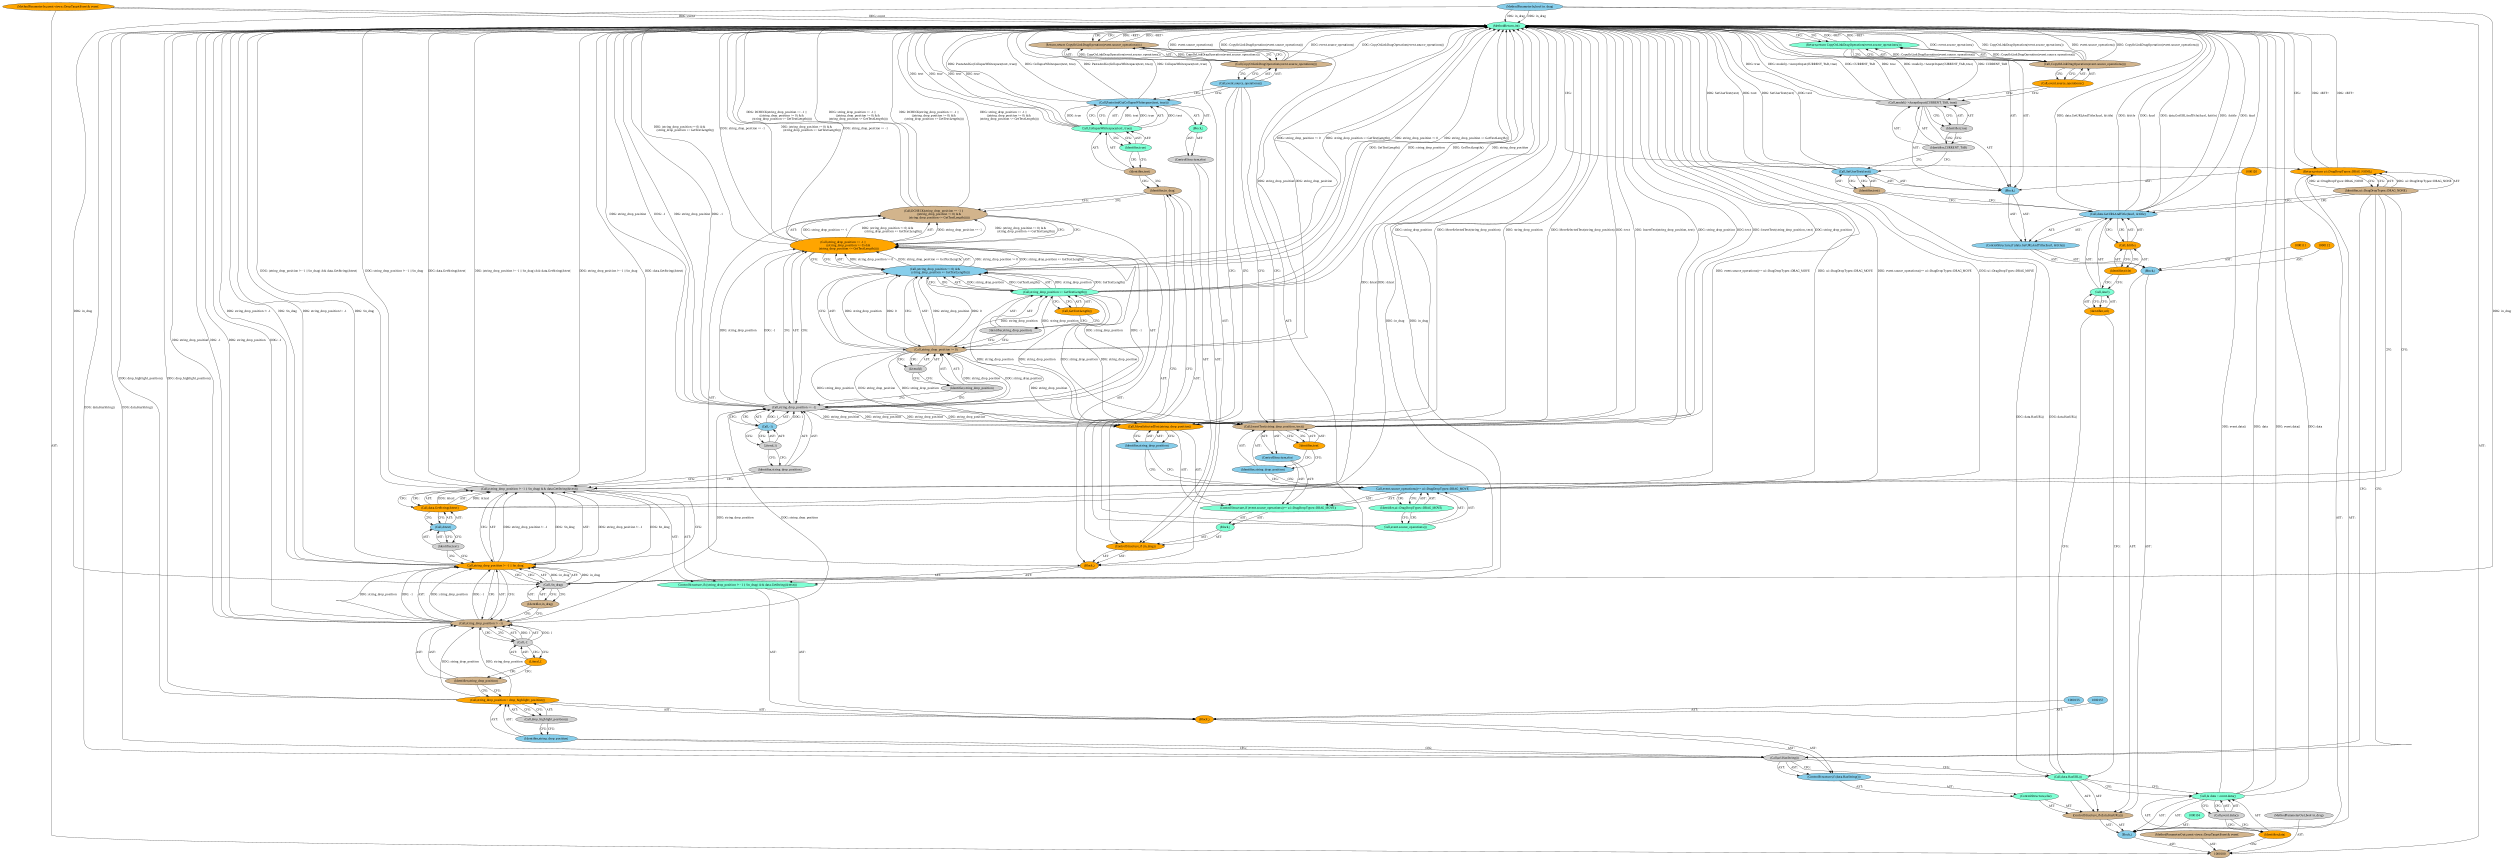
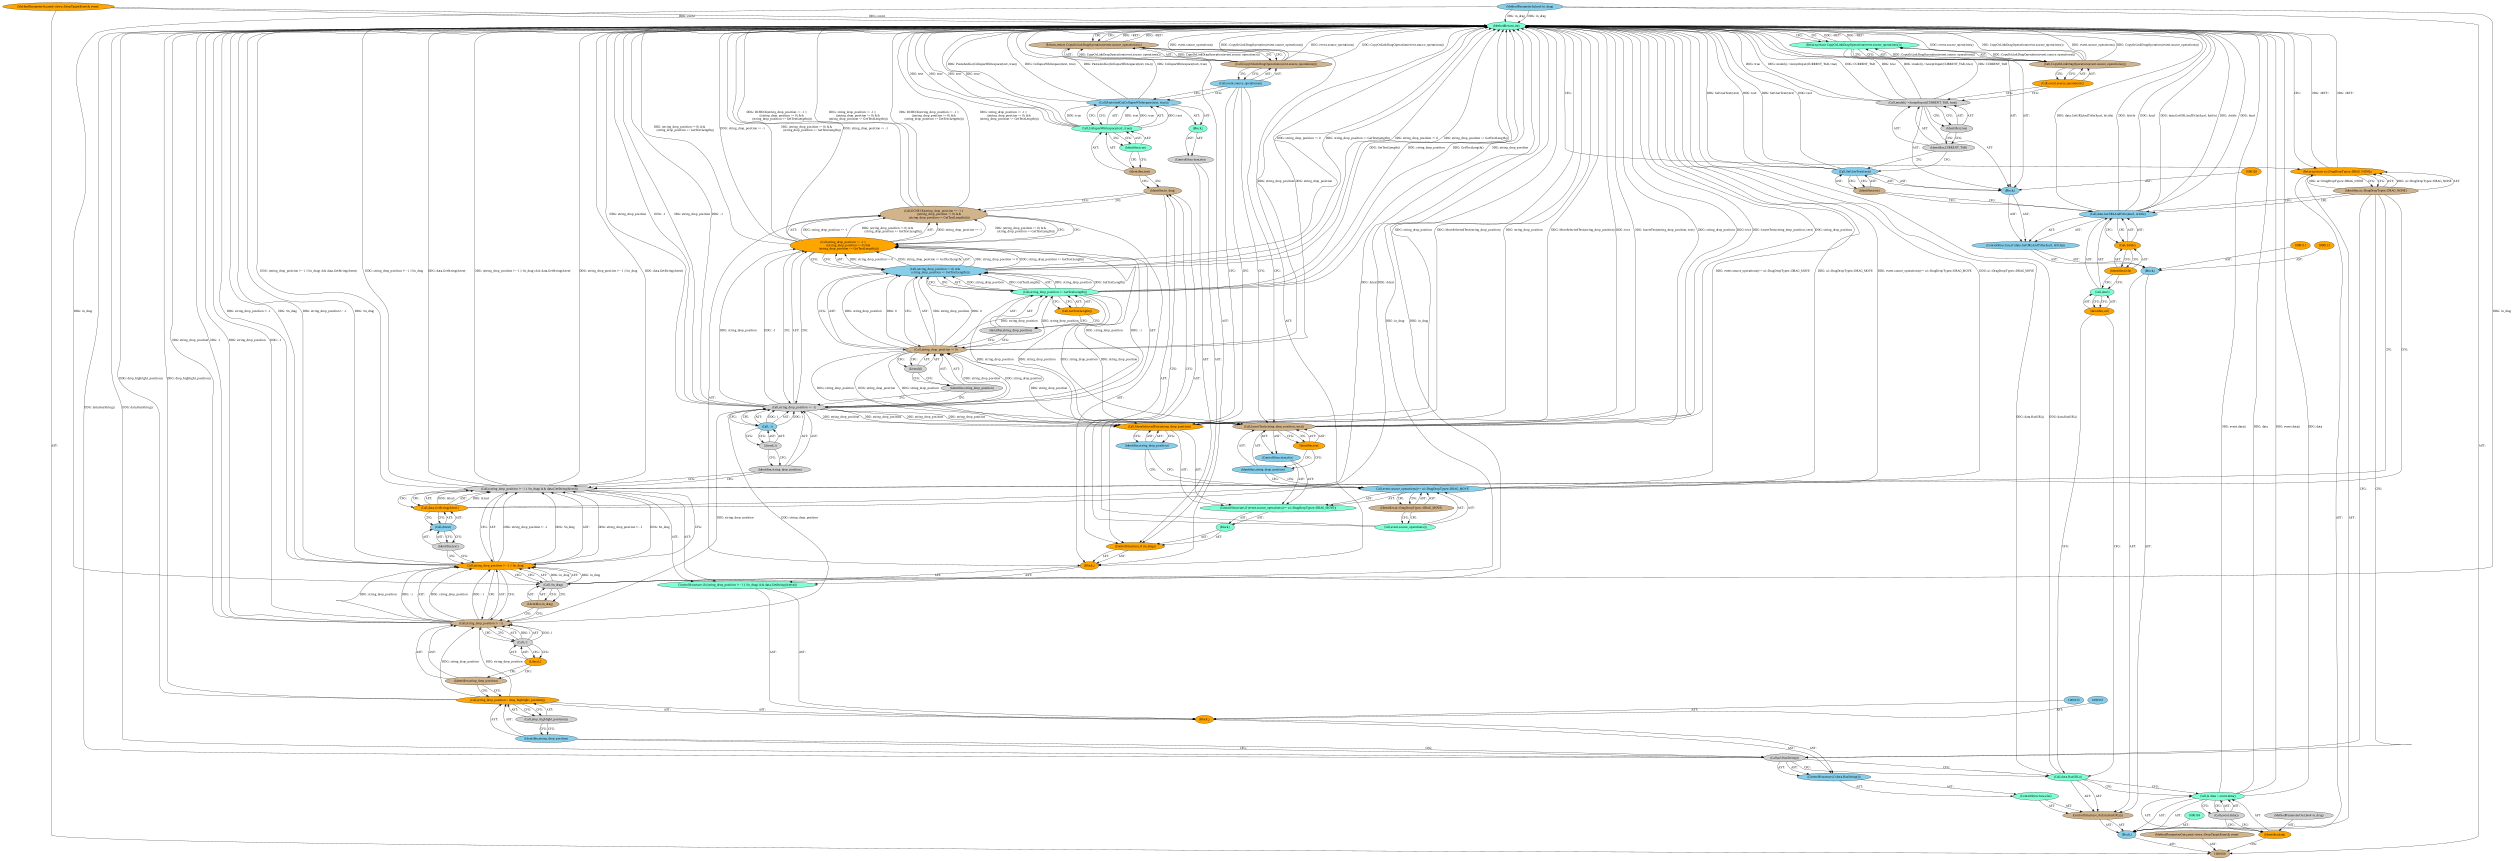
node "(Identifier,ui::DragDropTypes::DRAG_MOVE)": fillcolor aquamarine -> tan
edge "(MethodParameterOut,bool in_drag)" -> "1000100": now "(MethodParameterOut,bool in_drag)" -> "(Identifier,data)"
